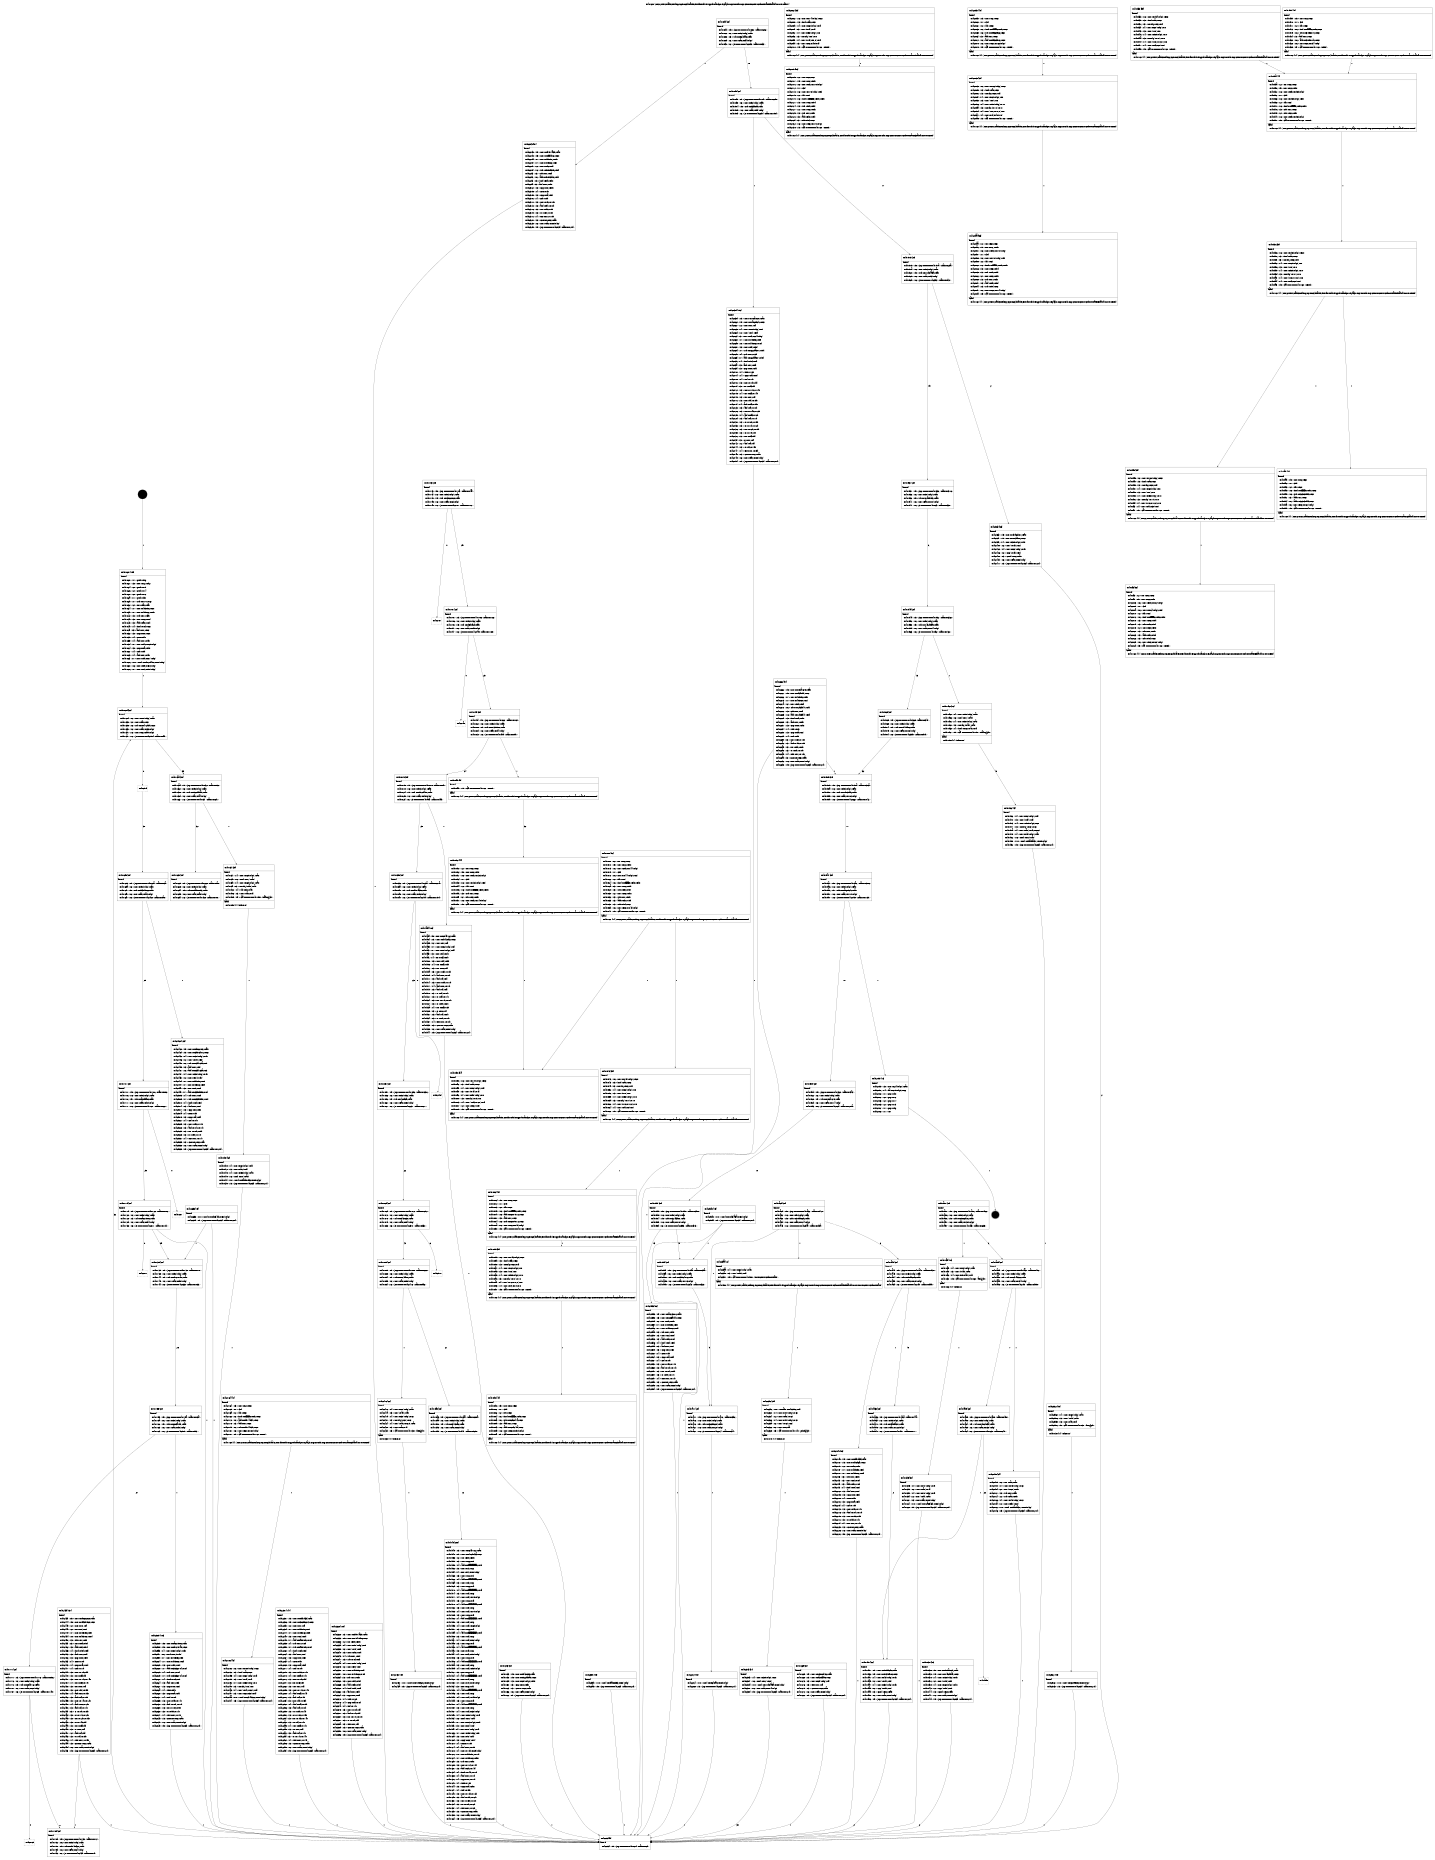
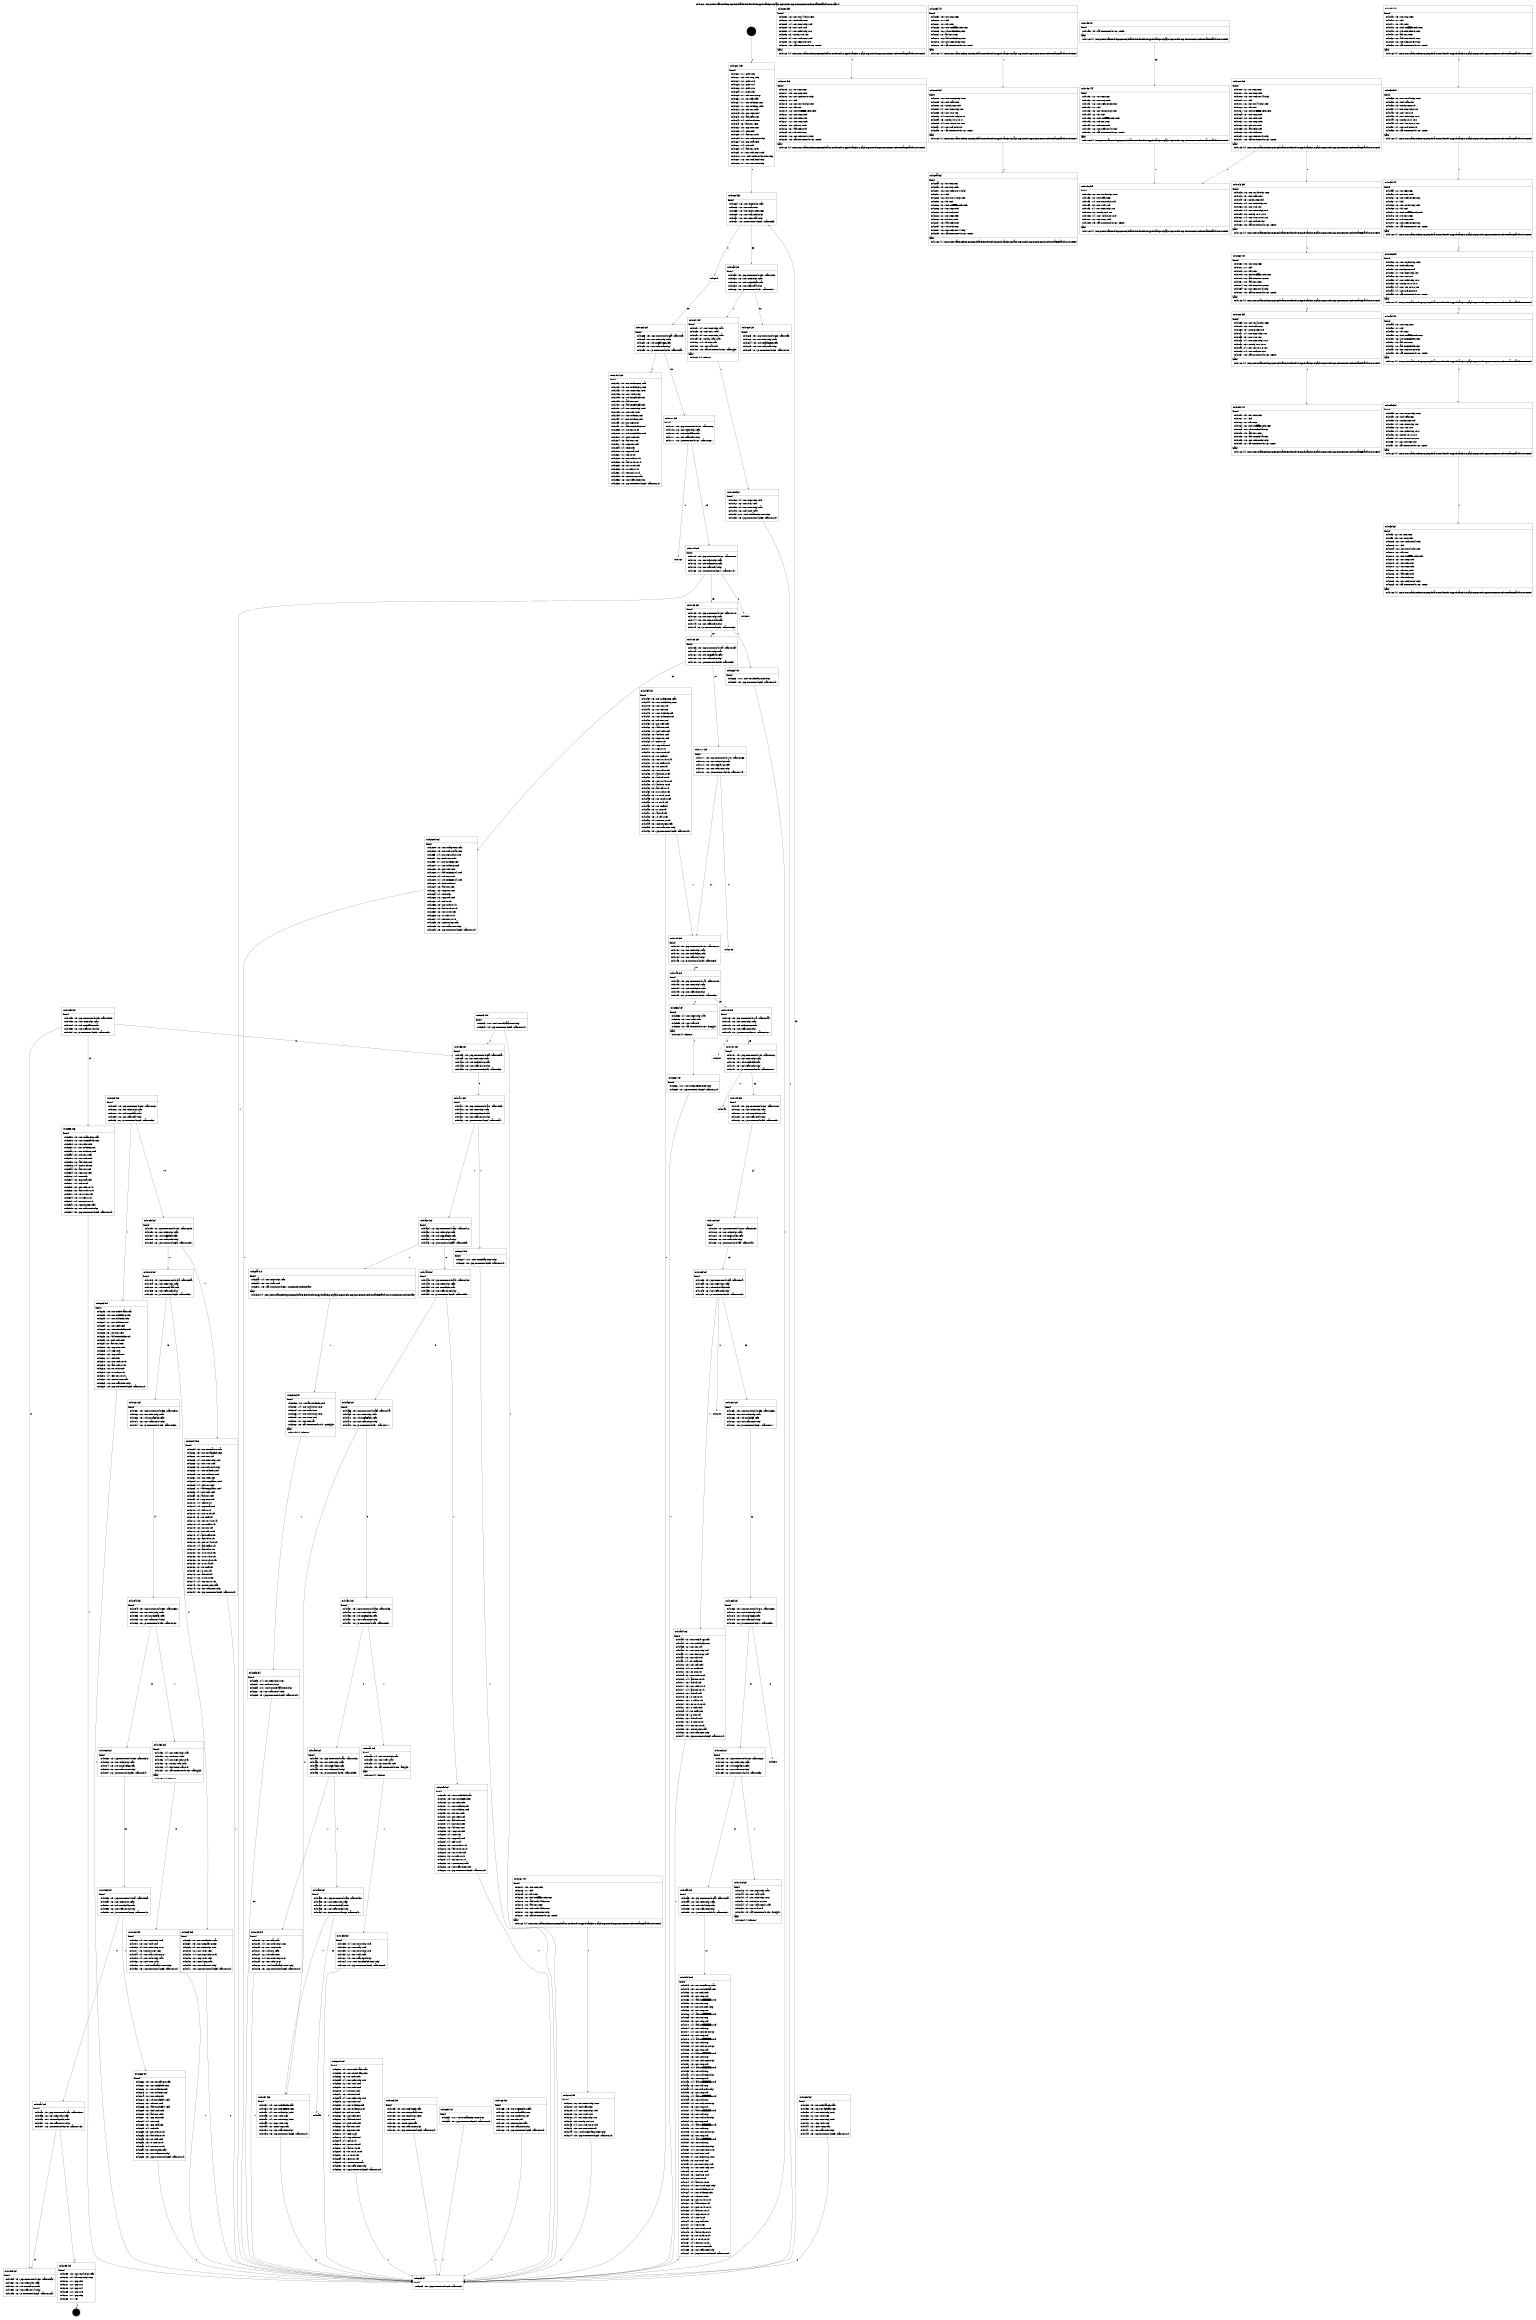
edge "0x401f0b [40]" -> "0x401f5a [44]": now "0x401f0b [40]" -> "0x401f33 [39]"
edge "0x401f86 [39]" -> "0x401fd5 [39]": now "0x401fad [40]" -> "0x401fd5 [39]"
edge "0x401931 [28]" -> "0x40194d [28]": label " 6" -> " 14"
edge "0x4017fd [28]" -> "0x401dbb [5]": removed, label "1"
edge "0x402662 [91]" -> "0x401985 [28]": reversed
edge "0x401819 [28]" -> "0x401adf [106]": now "0x401835 [28]" -> "0x401adf [106]"
node "0x4017a9 [28]": added
edge "0x4019bd [28]" -> "0x4019d9 [28]": reversed
edge "0x402653 [15]" -> "0x401739 [28]": reversed
edge "0x401a2d [28]" -> "0x401a11 [28]": reversed
edge "0x401755 [28]" -> "0x4025e9 [106]": label " 1" -> " 33"
edge "0x401a65 [28]" -> "0x401a81 [28]": added, label "3"
node "0x402231 [147]": removed
node "0x402430 [15]": removed
